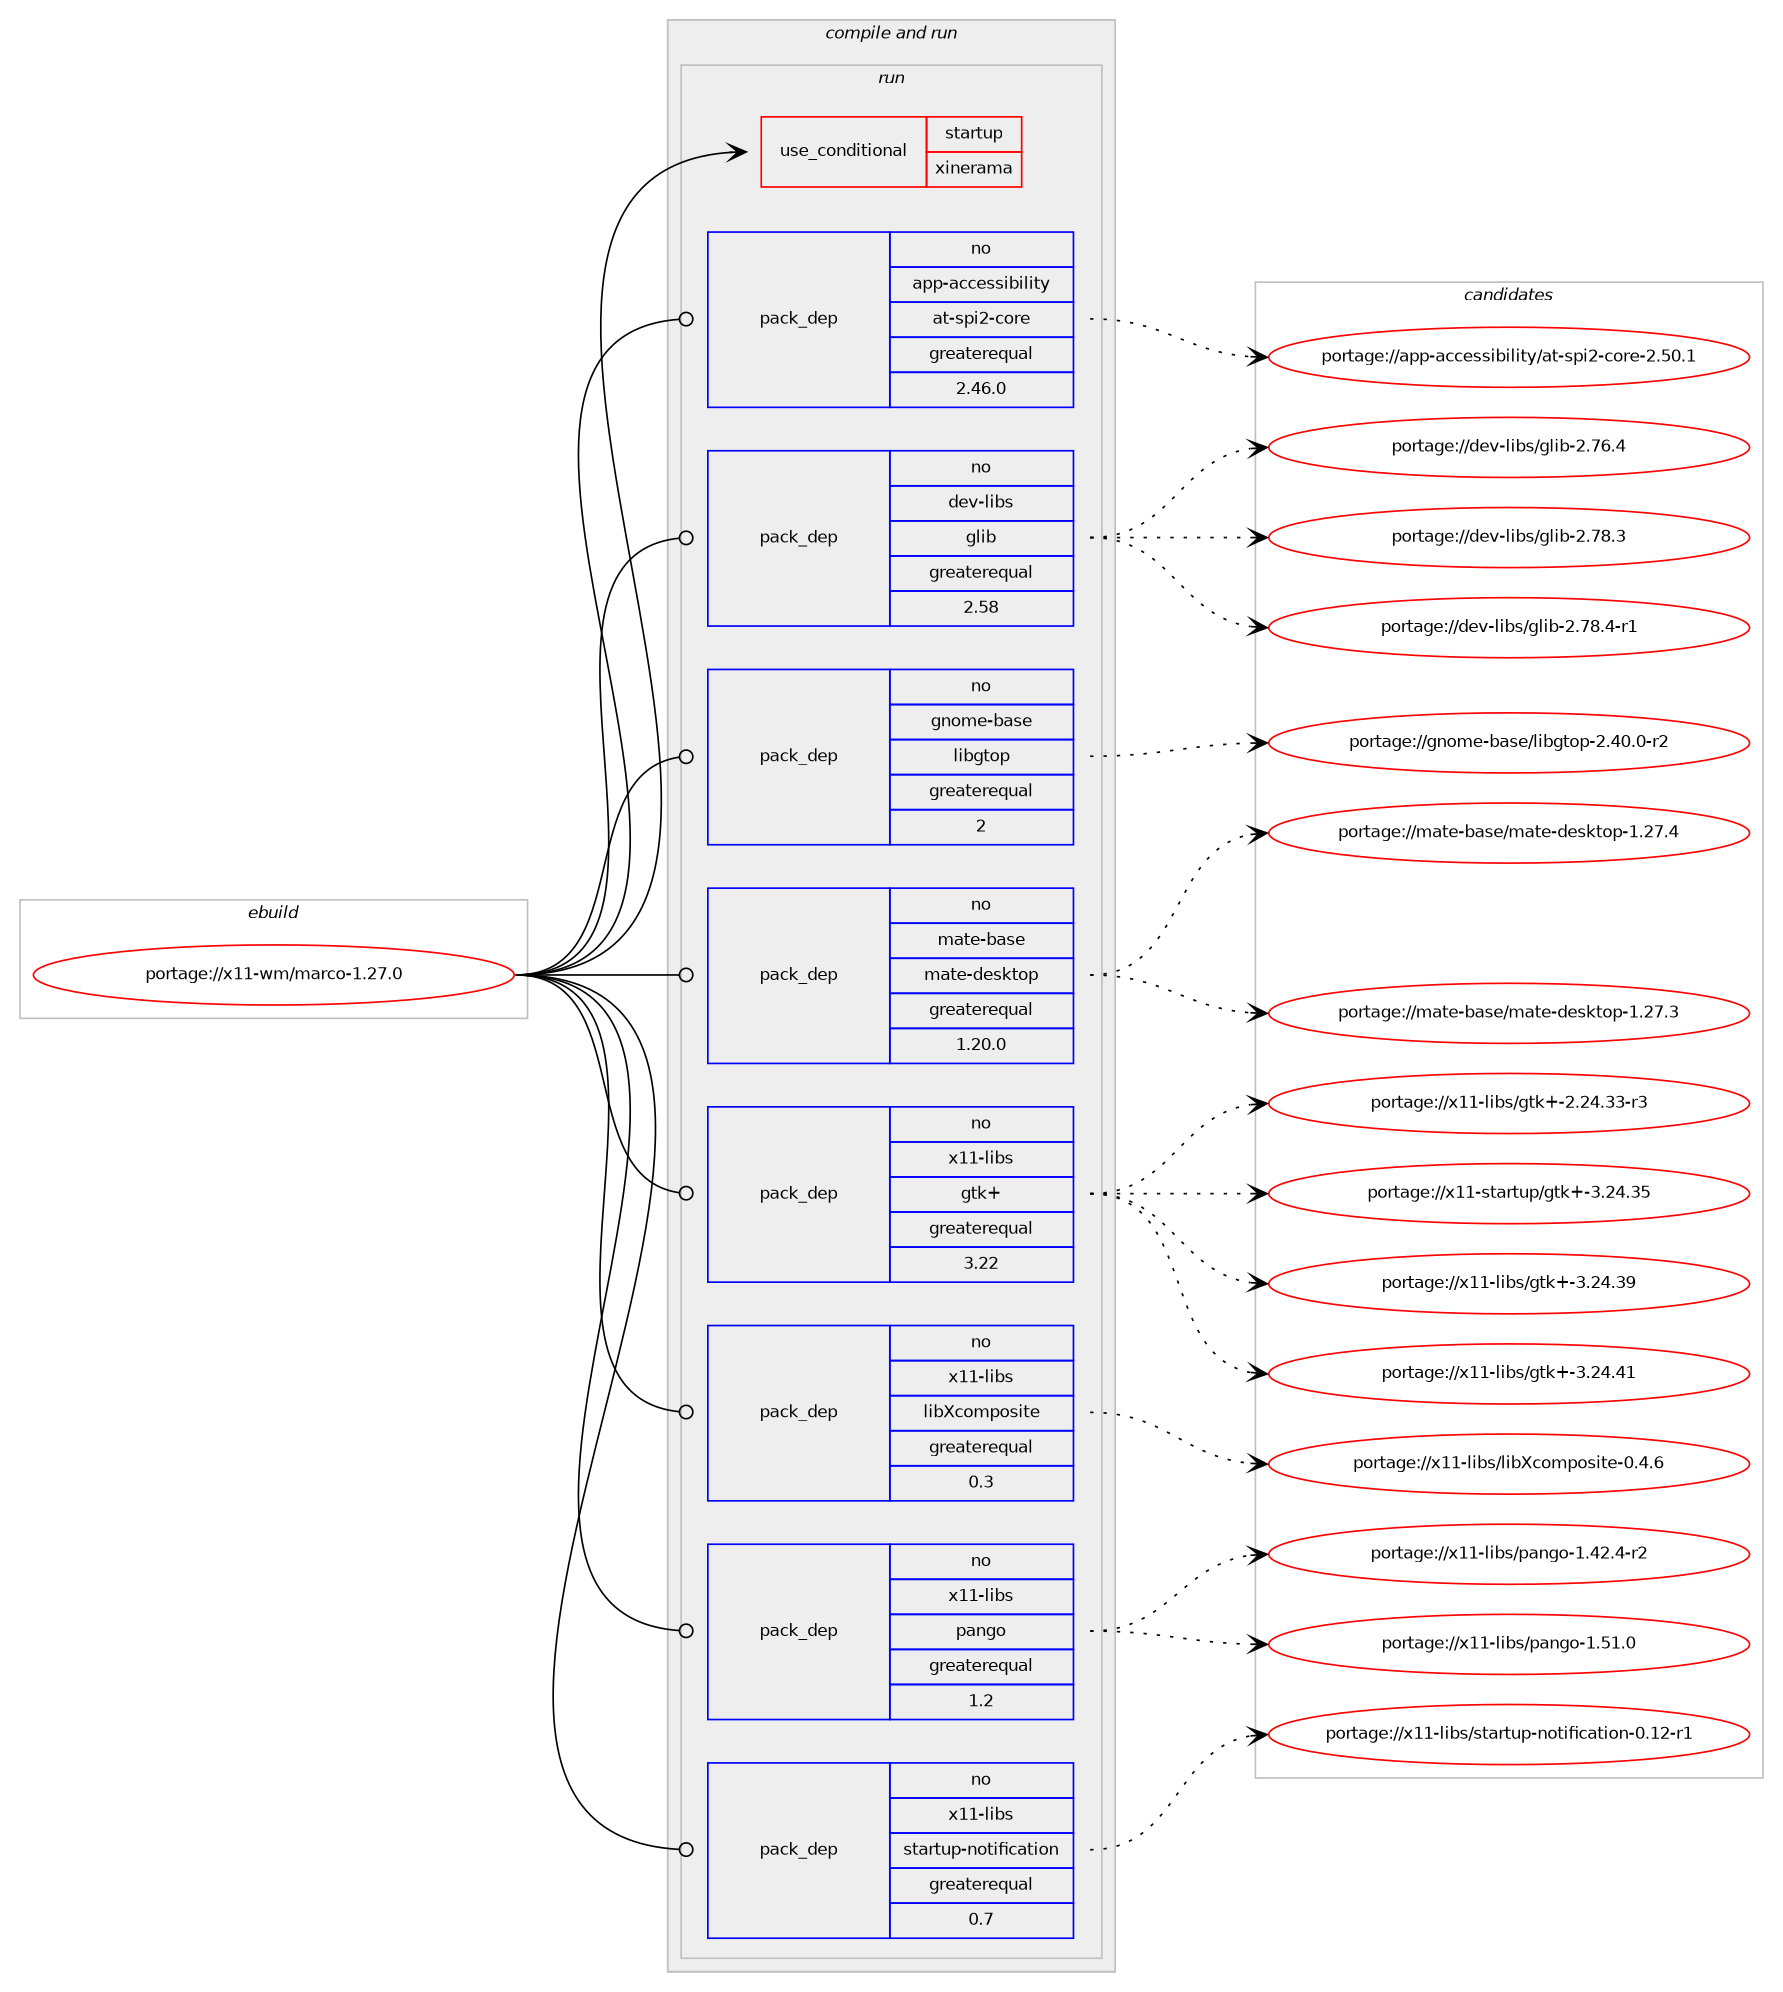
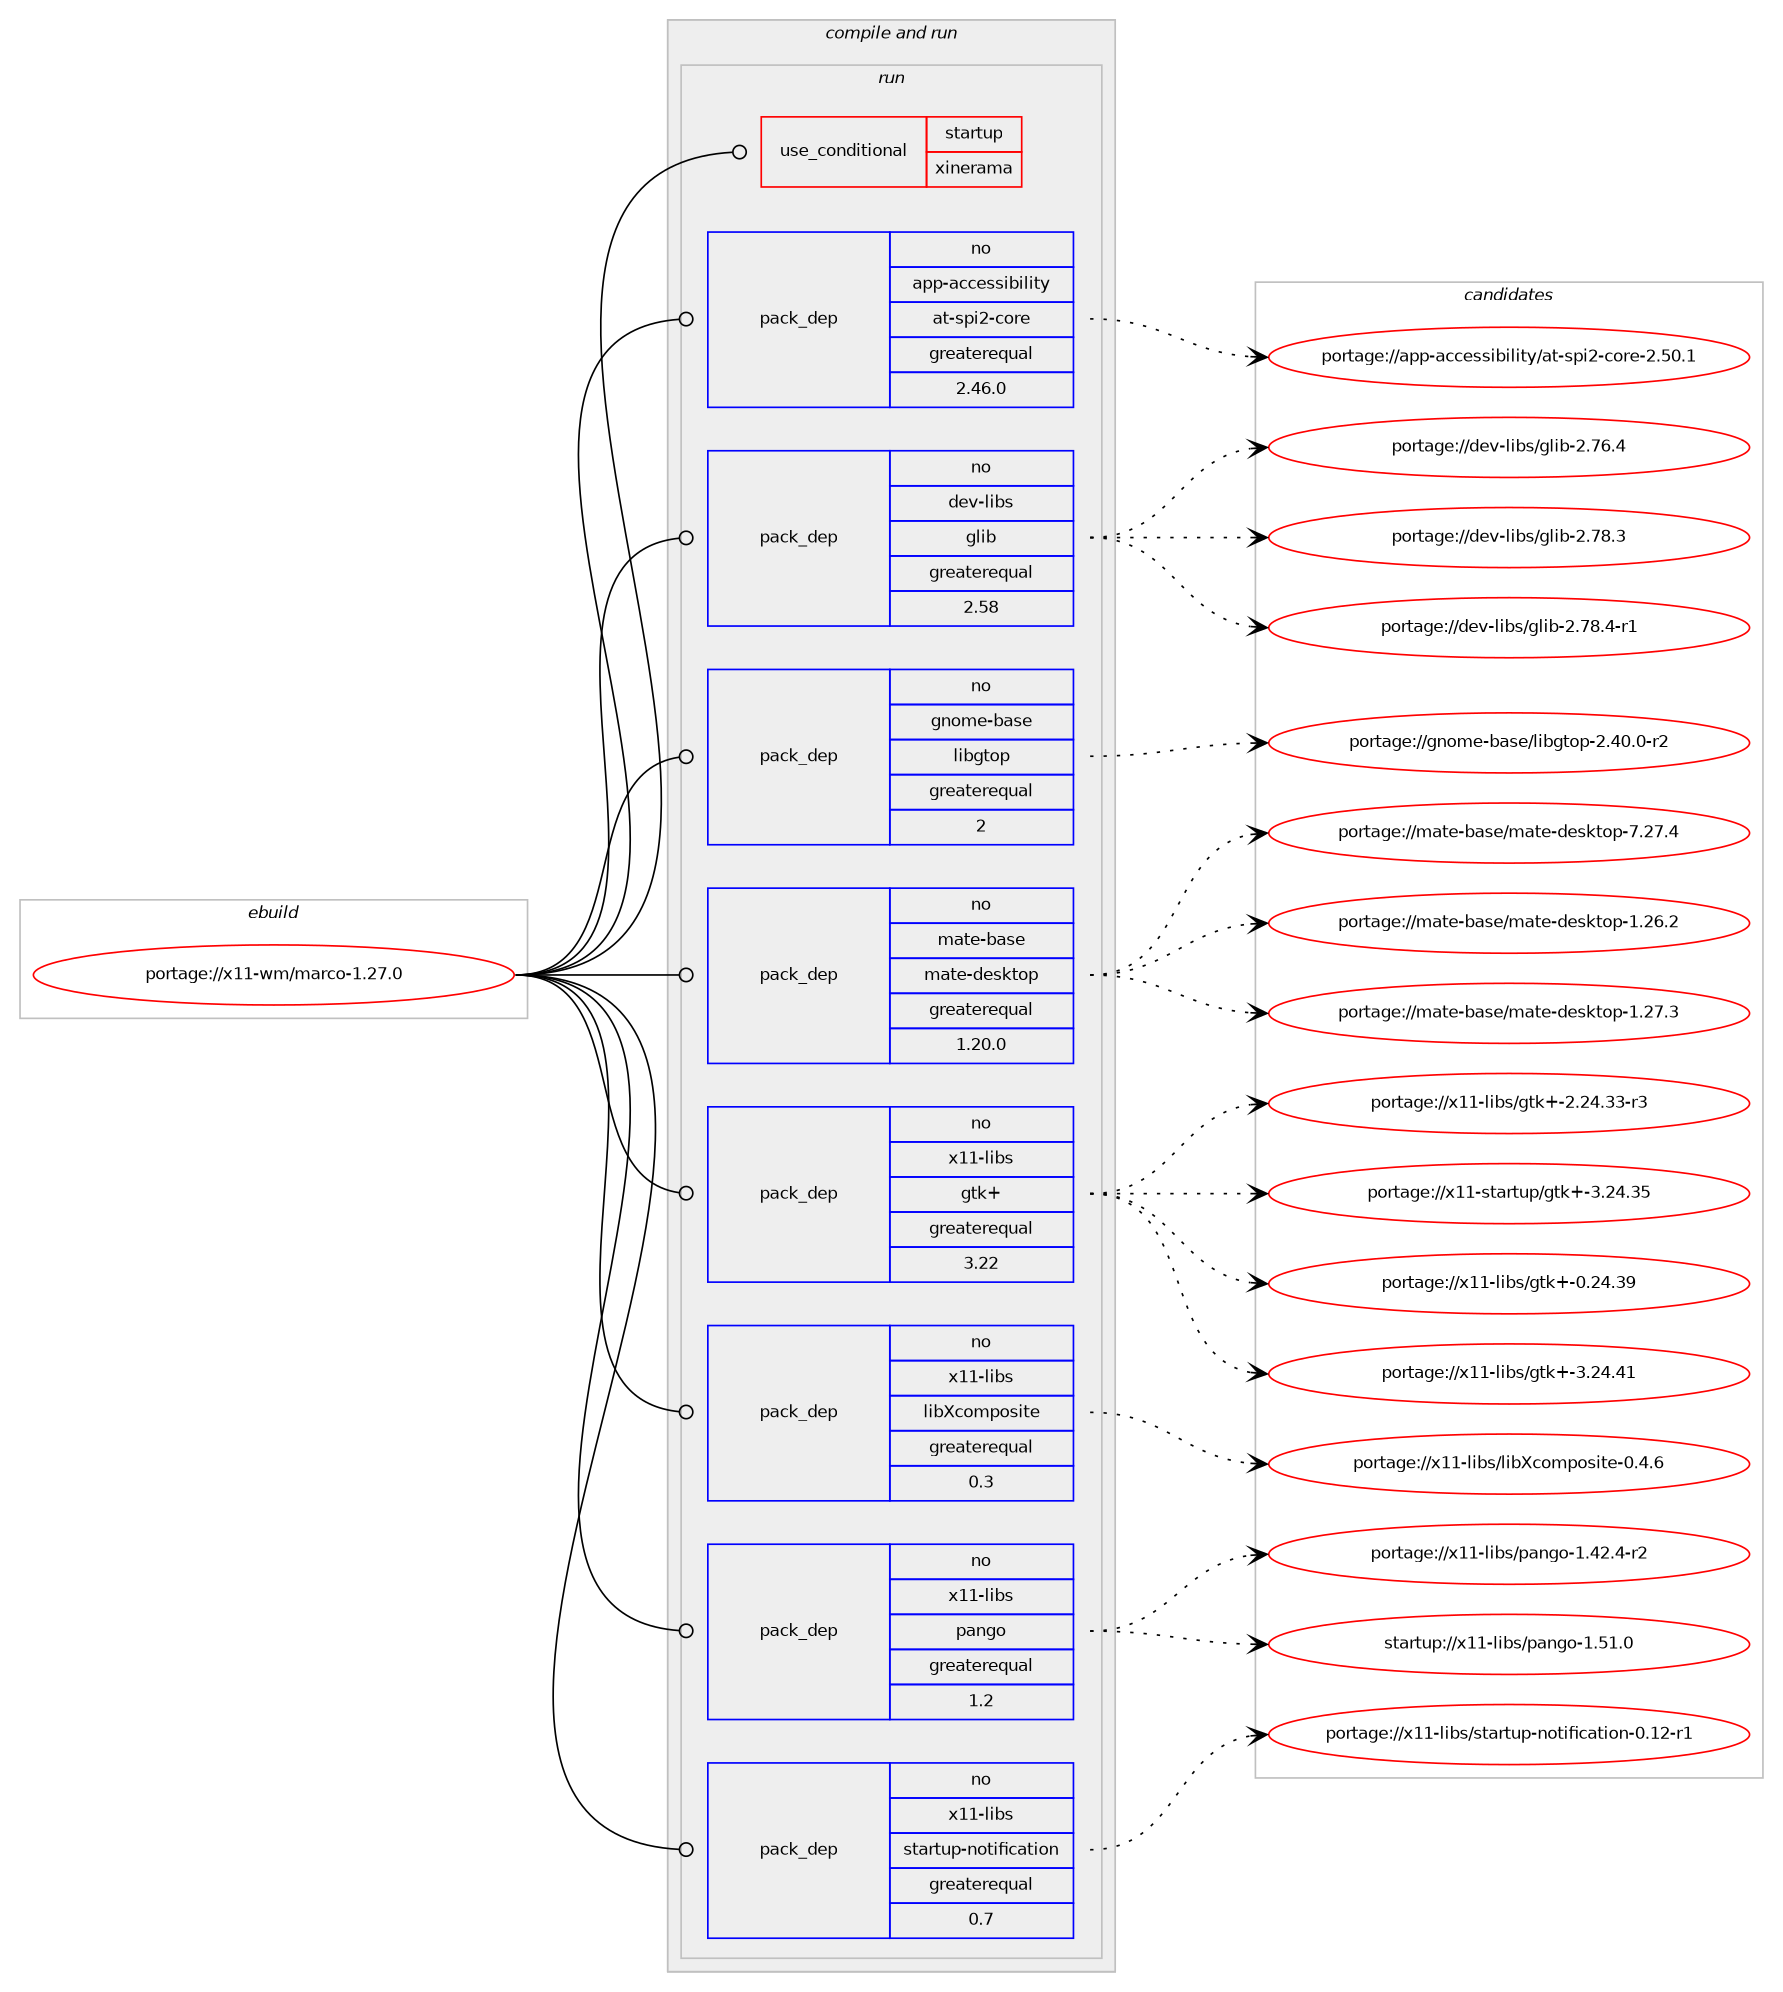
edge "portage://x11-wm/marco-1.27.0" -> "use_conditional": arrowhead vee -> odot
node "portage://mate-base/mate-desktop-1.27.4": label "portage://mate-base/mate-desktop-1.27.4" -> "portage://mate-base/mate-desktop-7.27.4"
node "portage://mate-base/mate-desktop-1.26.2": added
node "portage://x11-libs/gtk+-3.24.39": label "portage://x11-libs/gtk+-3.24.39" -> "portage://x11-libs/gtk+-0.24.39"
node "portage://x11-libs/pango-1.51.0": label "portage://x11-libs/pango-1.51.0" -> "startup://x11-libs/pango-1.51.0"
